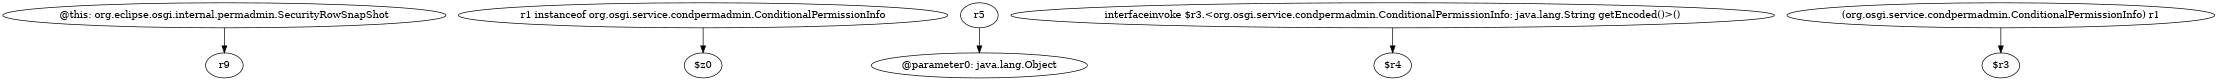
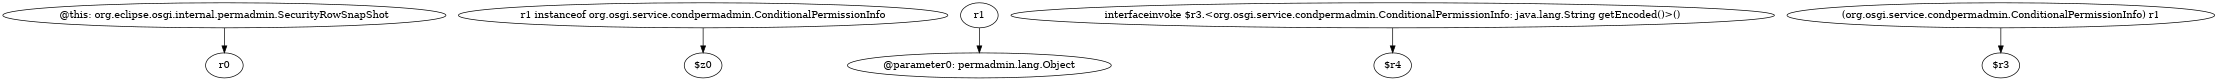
node "r5": label "r5" -> "r1"
node "r9": label "r9" -> "r0"
node "@parameter0: java.lang.Object": label "@parameter0: java.lang.Object" -> "@parameter0: permadmin.lang.Object"
